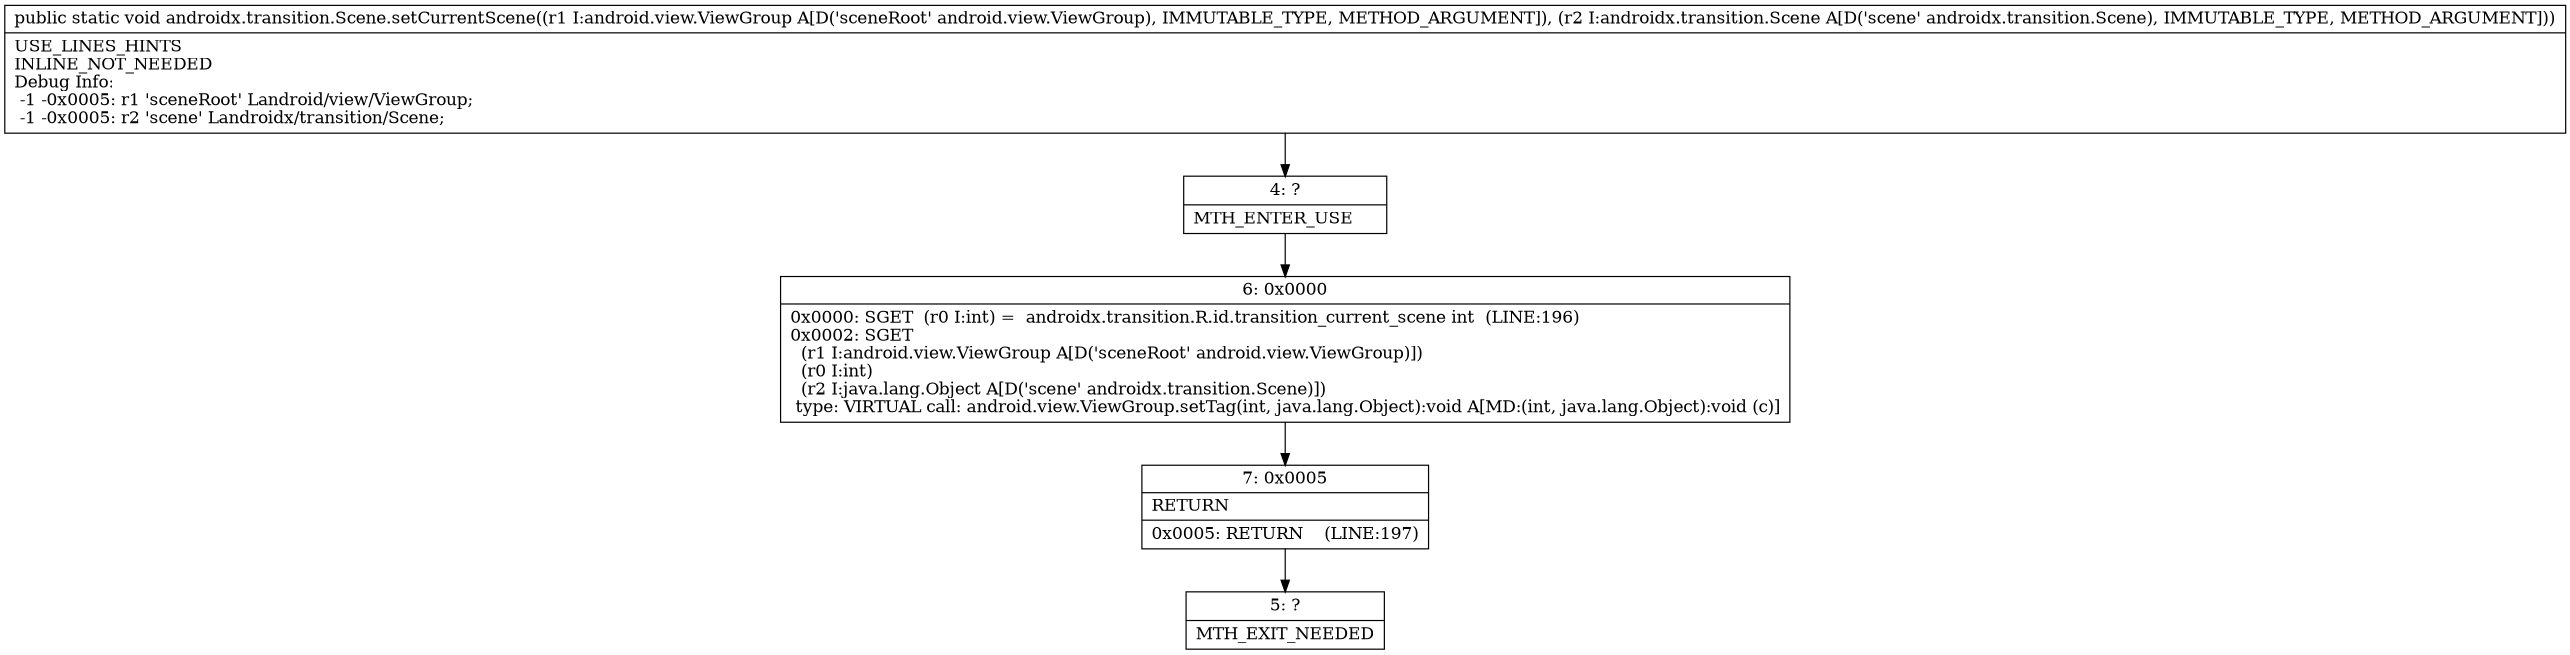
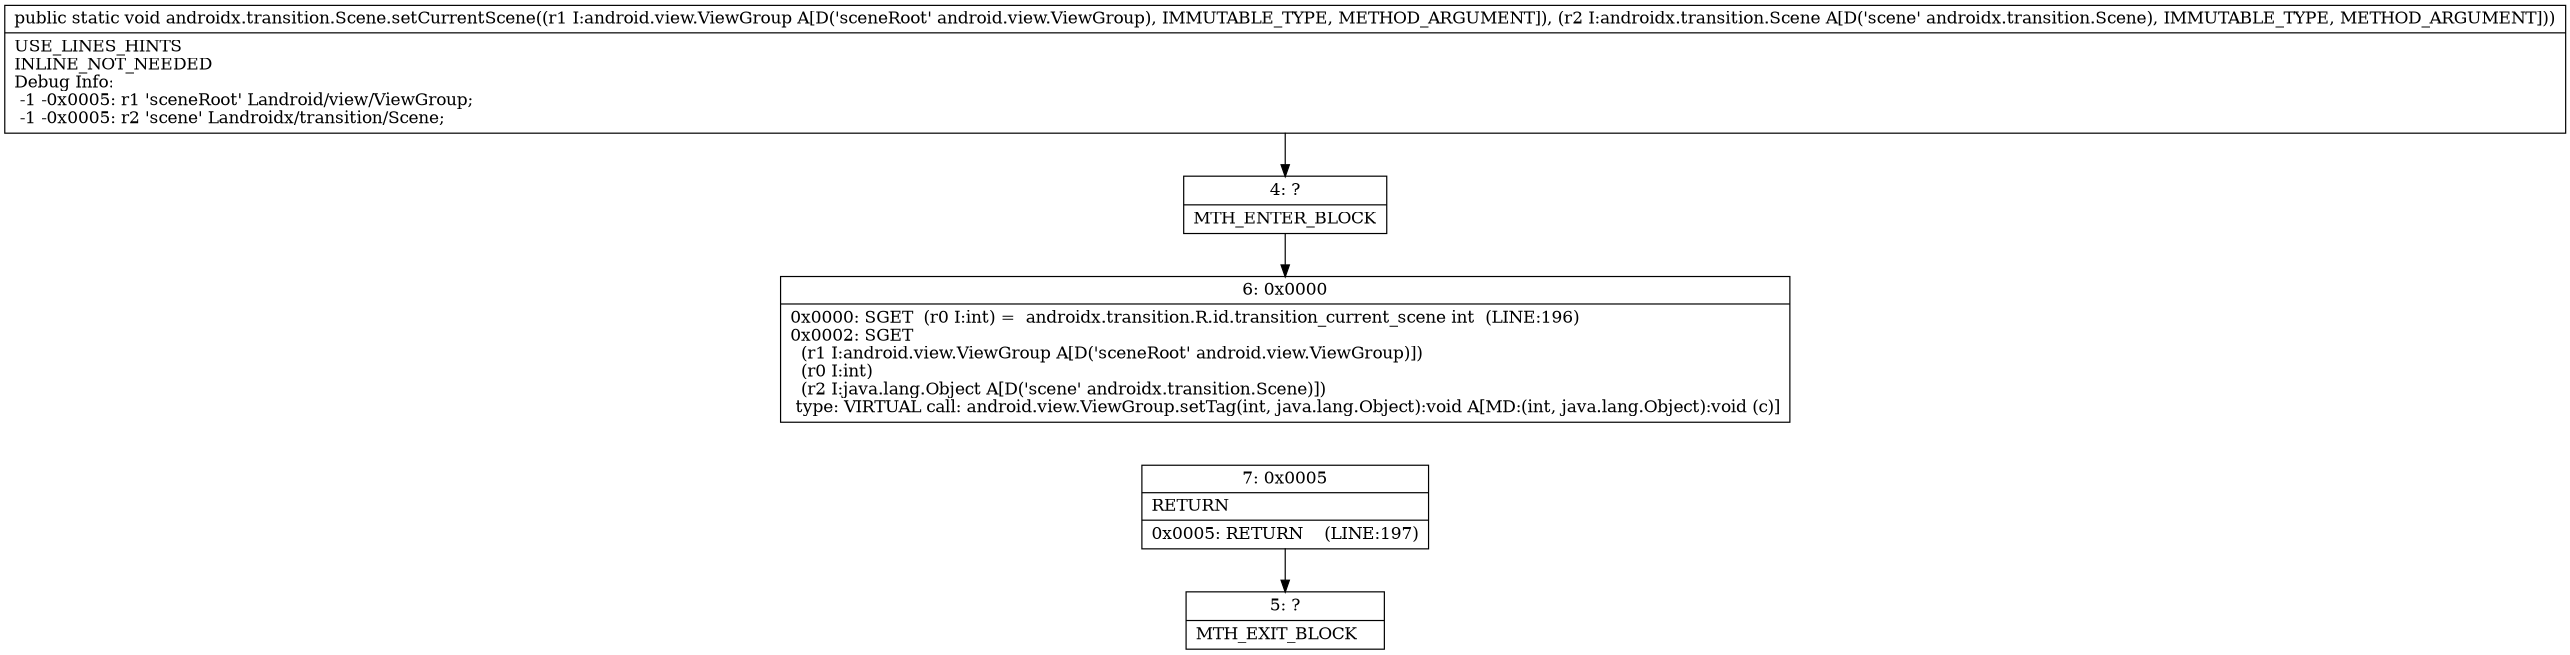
node "4: ?": text "MTH_ENTER_USE" -> "MTH_ENTER_BLOCK"
edge "6: 0x0000" -> "7: 0x0005": removed
node "5: ?": text "MTH_EXIT_NEEDED" -> "MTH_EXIT_BLOCK"
